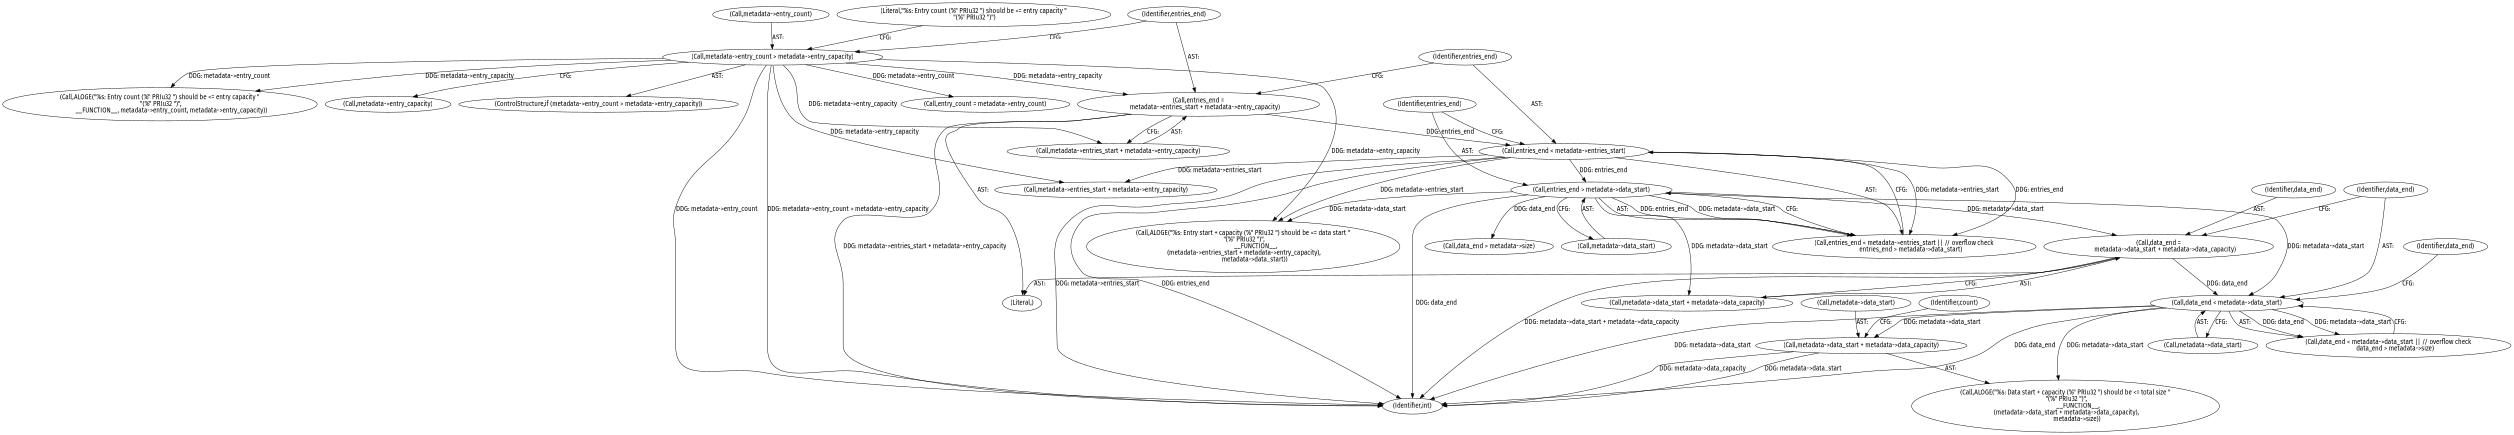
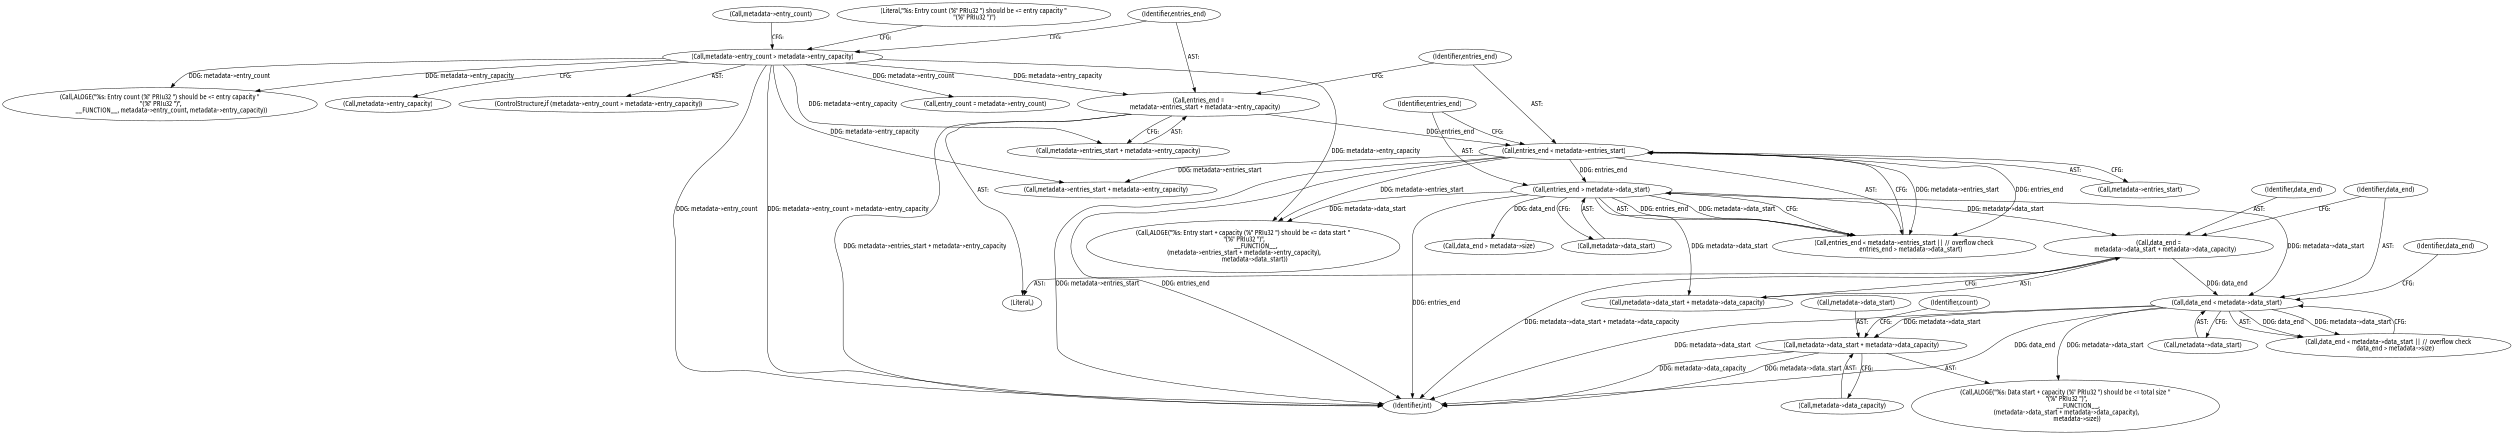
edge "(Call,metadata->entry_count)" -> "(Call,metadata->entry_count > metadata->entry_capacity)": label "AST: " -> "CFG: "
node "(Call,metadata->entries_start)": added
edge "(Call,entries_end > metadata->data_start)" -> "(Identifier,int)": label "DDG: data_end" -> "DDG: entries_end"
node "(Call,metadata->data_capacity)": added
